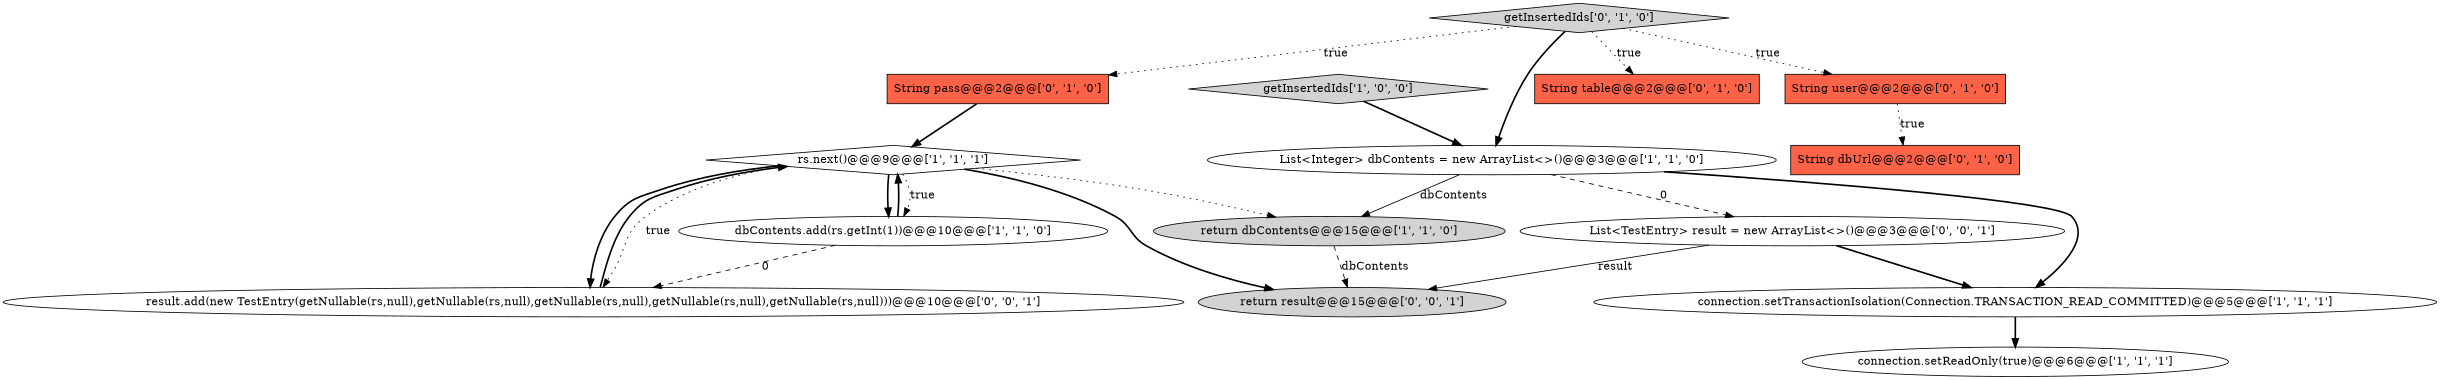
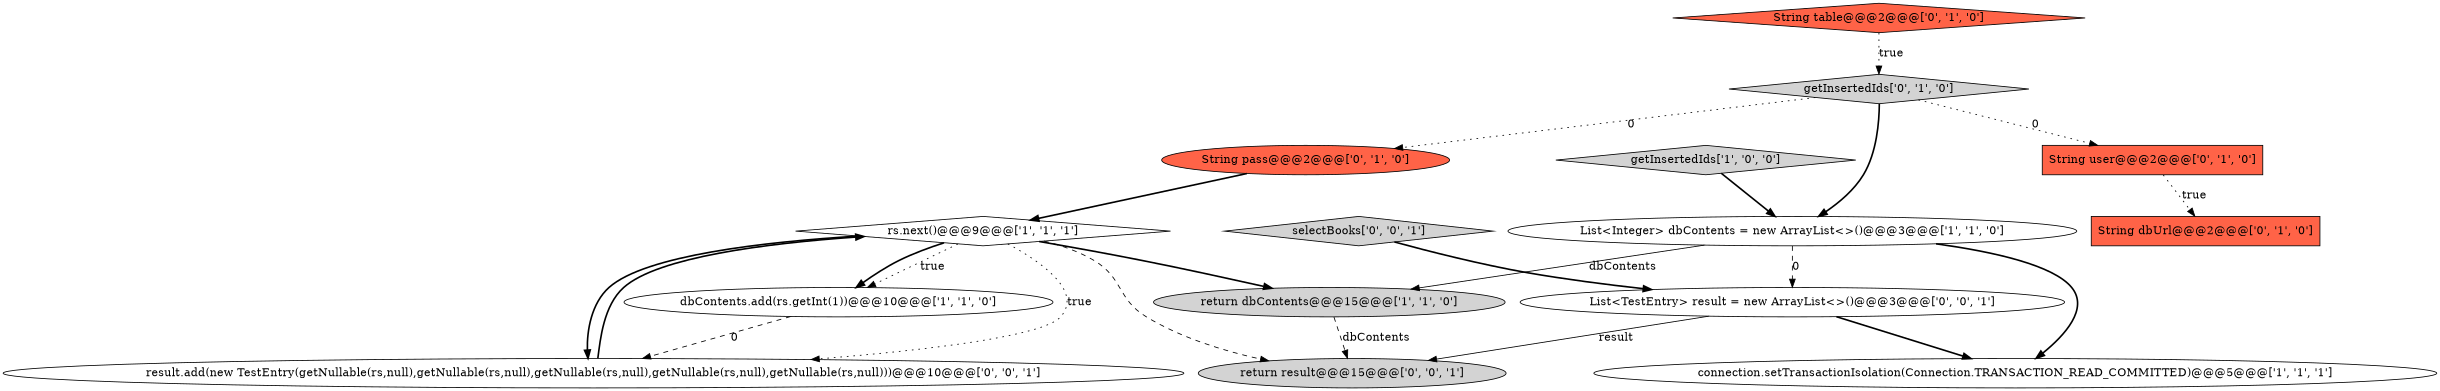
edge "getInsertedIds['0', '1', '0']" -> "String table@@@2@@@['0', '1', '0']": reversed
edge "getInsertedIds['0', '1', '0']" -> "String pass@@@2@@@['0', '1', '0']": label "true" -> "0"
edge "getInsertedIds['0', '1', '0']" -> "String user@@@2@@@['0', '1', '0']": label "true" -> "0"
node "String pass@@@2@@@['0', '1', '0']": shape box -> ellipse
node "String table@@@2@@@['0', '1', '0']": shape box -> diamond
edge "rs.next()@@@9@@@['1', '1', '1']" -> "return dbContents@@@15@@@['1', '1', '0']": style dotted -> bold
edge "dbContents.add(rs.getInt(1))@@@10@@@['1', '1', '0']" -> "rs.next()@@@9@@@['1', '1', '1']": removed
edge "rs.next()@@@9@@@['1', '1', '1']" -> "return result@@@15@@@['0', '0', '1']": style bold -> dashed
node "selectBooks['0', '0', '1']": added
node "connection.setReadOnly(true)@@@6@@@['1', '1', '1']": removed
